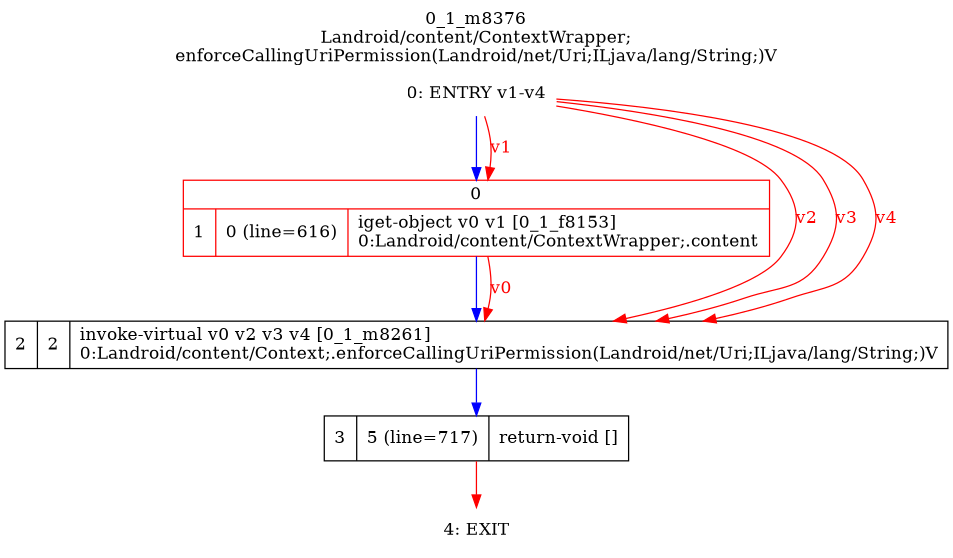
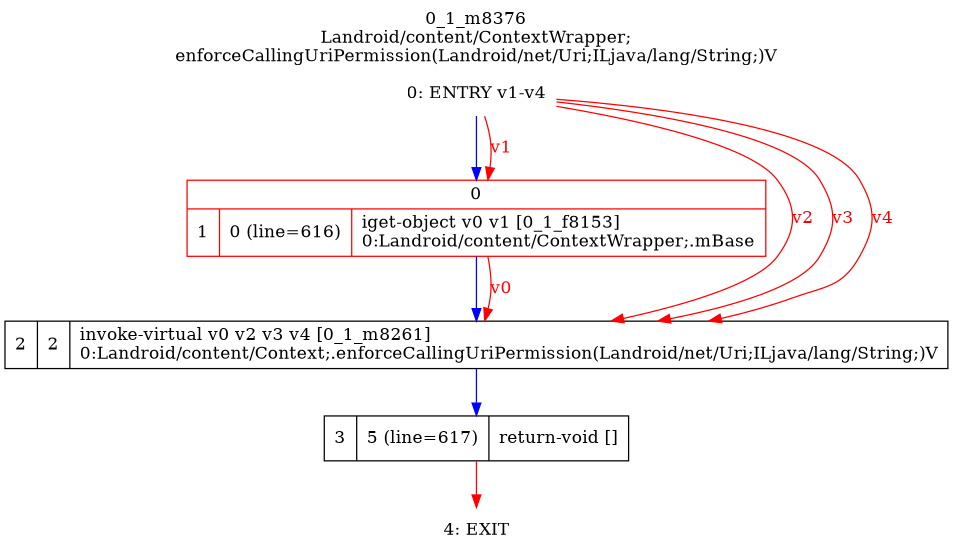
node "0": text "0:Landroid/content/ContextWrapper;.content" -> "0:Landroid/content/ContextWrapper;.mBase"
node "3": text "5 (line=717)" -> "5 (line=617)"
